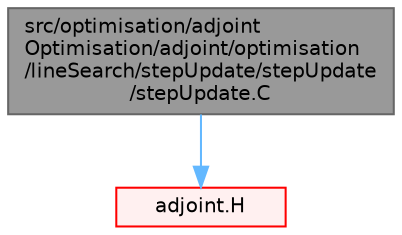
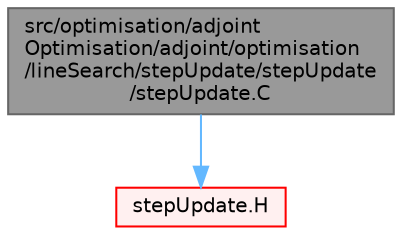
node "adjoint.H": label "adjoint.H" -> "stepUpdate.H"
